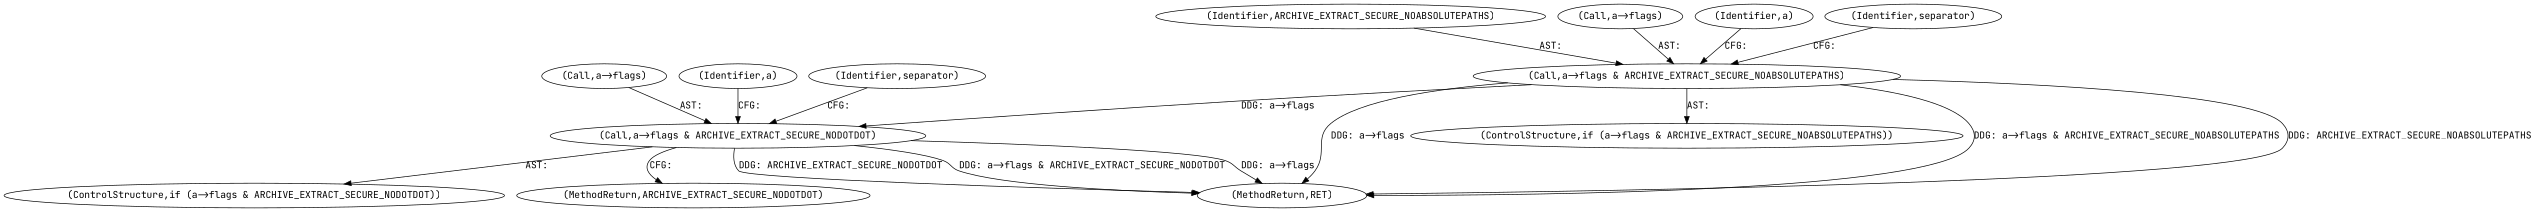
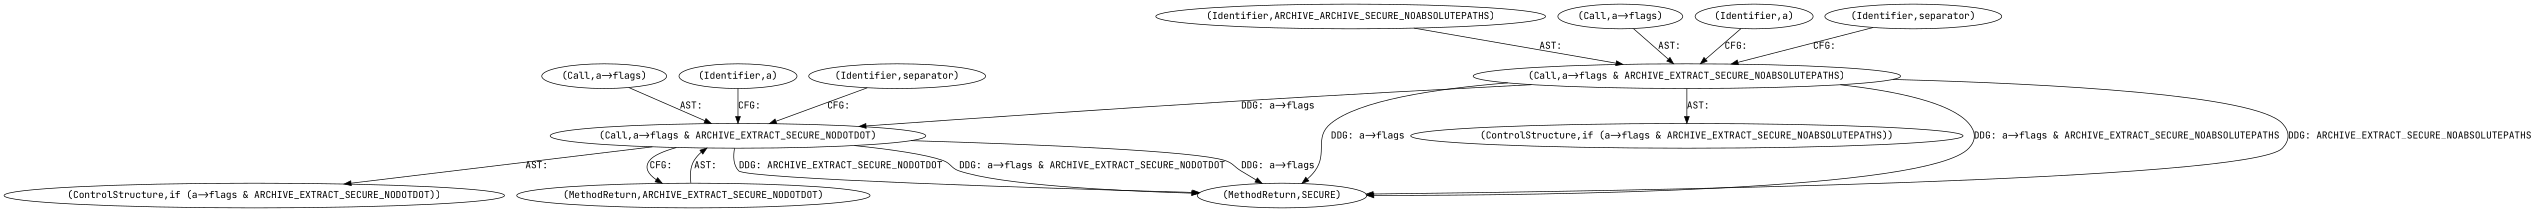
node "(Identifier,ARCHIVE_EXTRACT_SECURE_NOABSOLUTEPATHS)": label "(Identifier,ARCHIVE_EXTRACT_SECURE_NOABSOLUTEPATHS)" -> "(Identifier,ARCHIVE_ARCHIVE_SECURE_NOABSOLUTEPATHS)"
edge "(MethodReturn,ARCHIVE_EXTRACT_SECURE_NODOTDOT)" -> "(Call,a->flags & ARCHIVE_EXTRACT_SECURE_NODOTDOT)": added, label "AST:"
node "(MethodReturn,RET)": label "(MethodReturn,RET)" -> "(MethodReturn,SECURE)"
